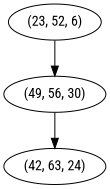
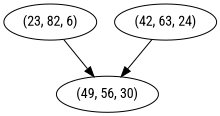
node "(23, 52, 6)": label "(23, 52, 6)" -> "(23, 82, 6)"
edge "(49, 56, 30)" -> "(42, 63, 24)": reversed
